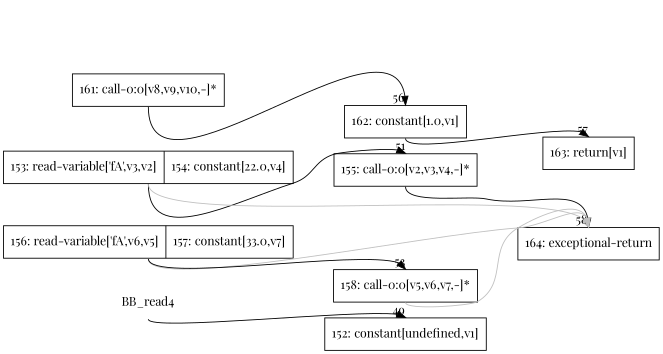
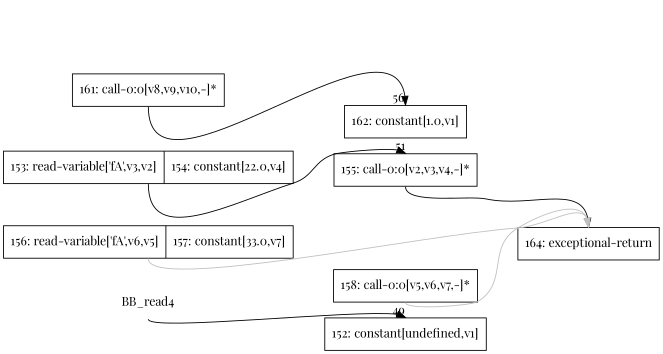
node "163: return[v1]": removed
edge "153: read-variable['fA',v3,v2]" -> "164: exceptional-return": removed
edge "156: read-variable['fA',v6,v5]" -> "158: call-0:0[v5,v6,v7,-]*": removed
